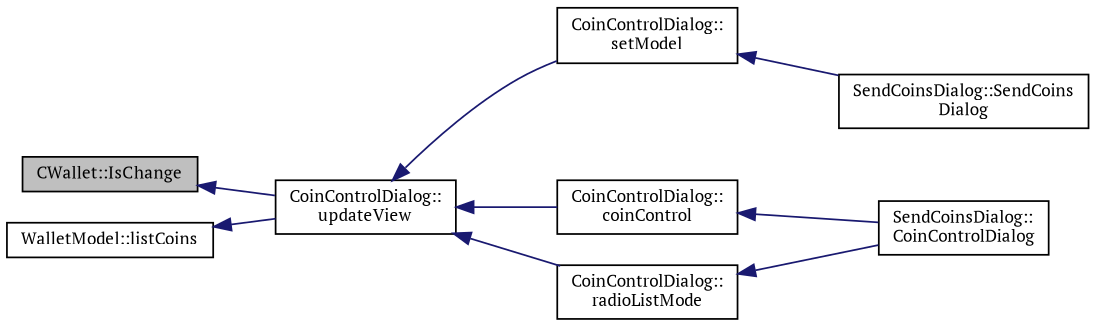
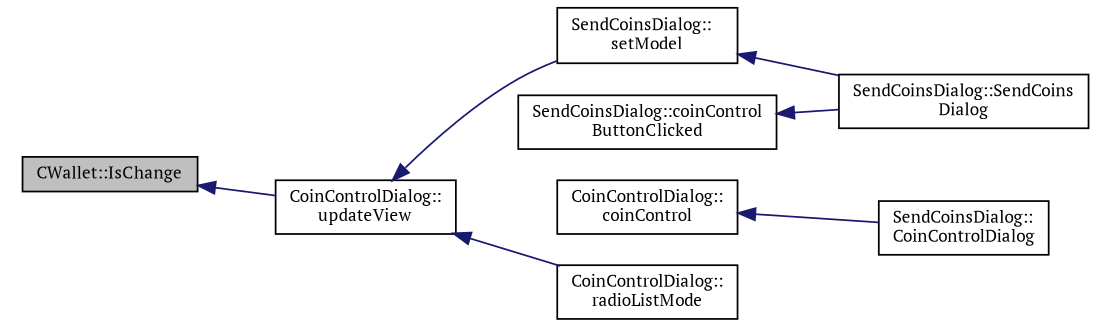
node "CoinControlDialog:: setModel": label "CoinControlDialog:: setModel" -> "SendCoinsDialog:: setModel"
node "SendCoinsDialog::coinControl ButtonClicked": added
edge "CoinControlDialog:: coinControl" -> "CoinControlDialog:: updateView": removed
node "WalletModel::listCoins": removed
edge "SendCoinsDialog:: CoinControlDialog" -> "CoinControlDialog:: radioListMode": removed
